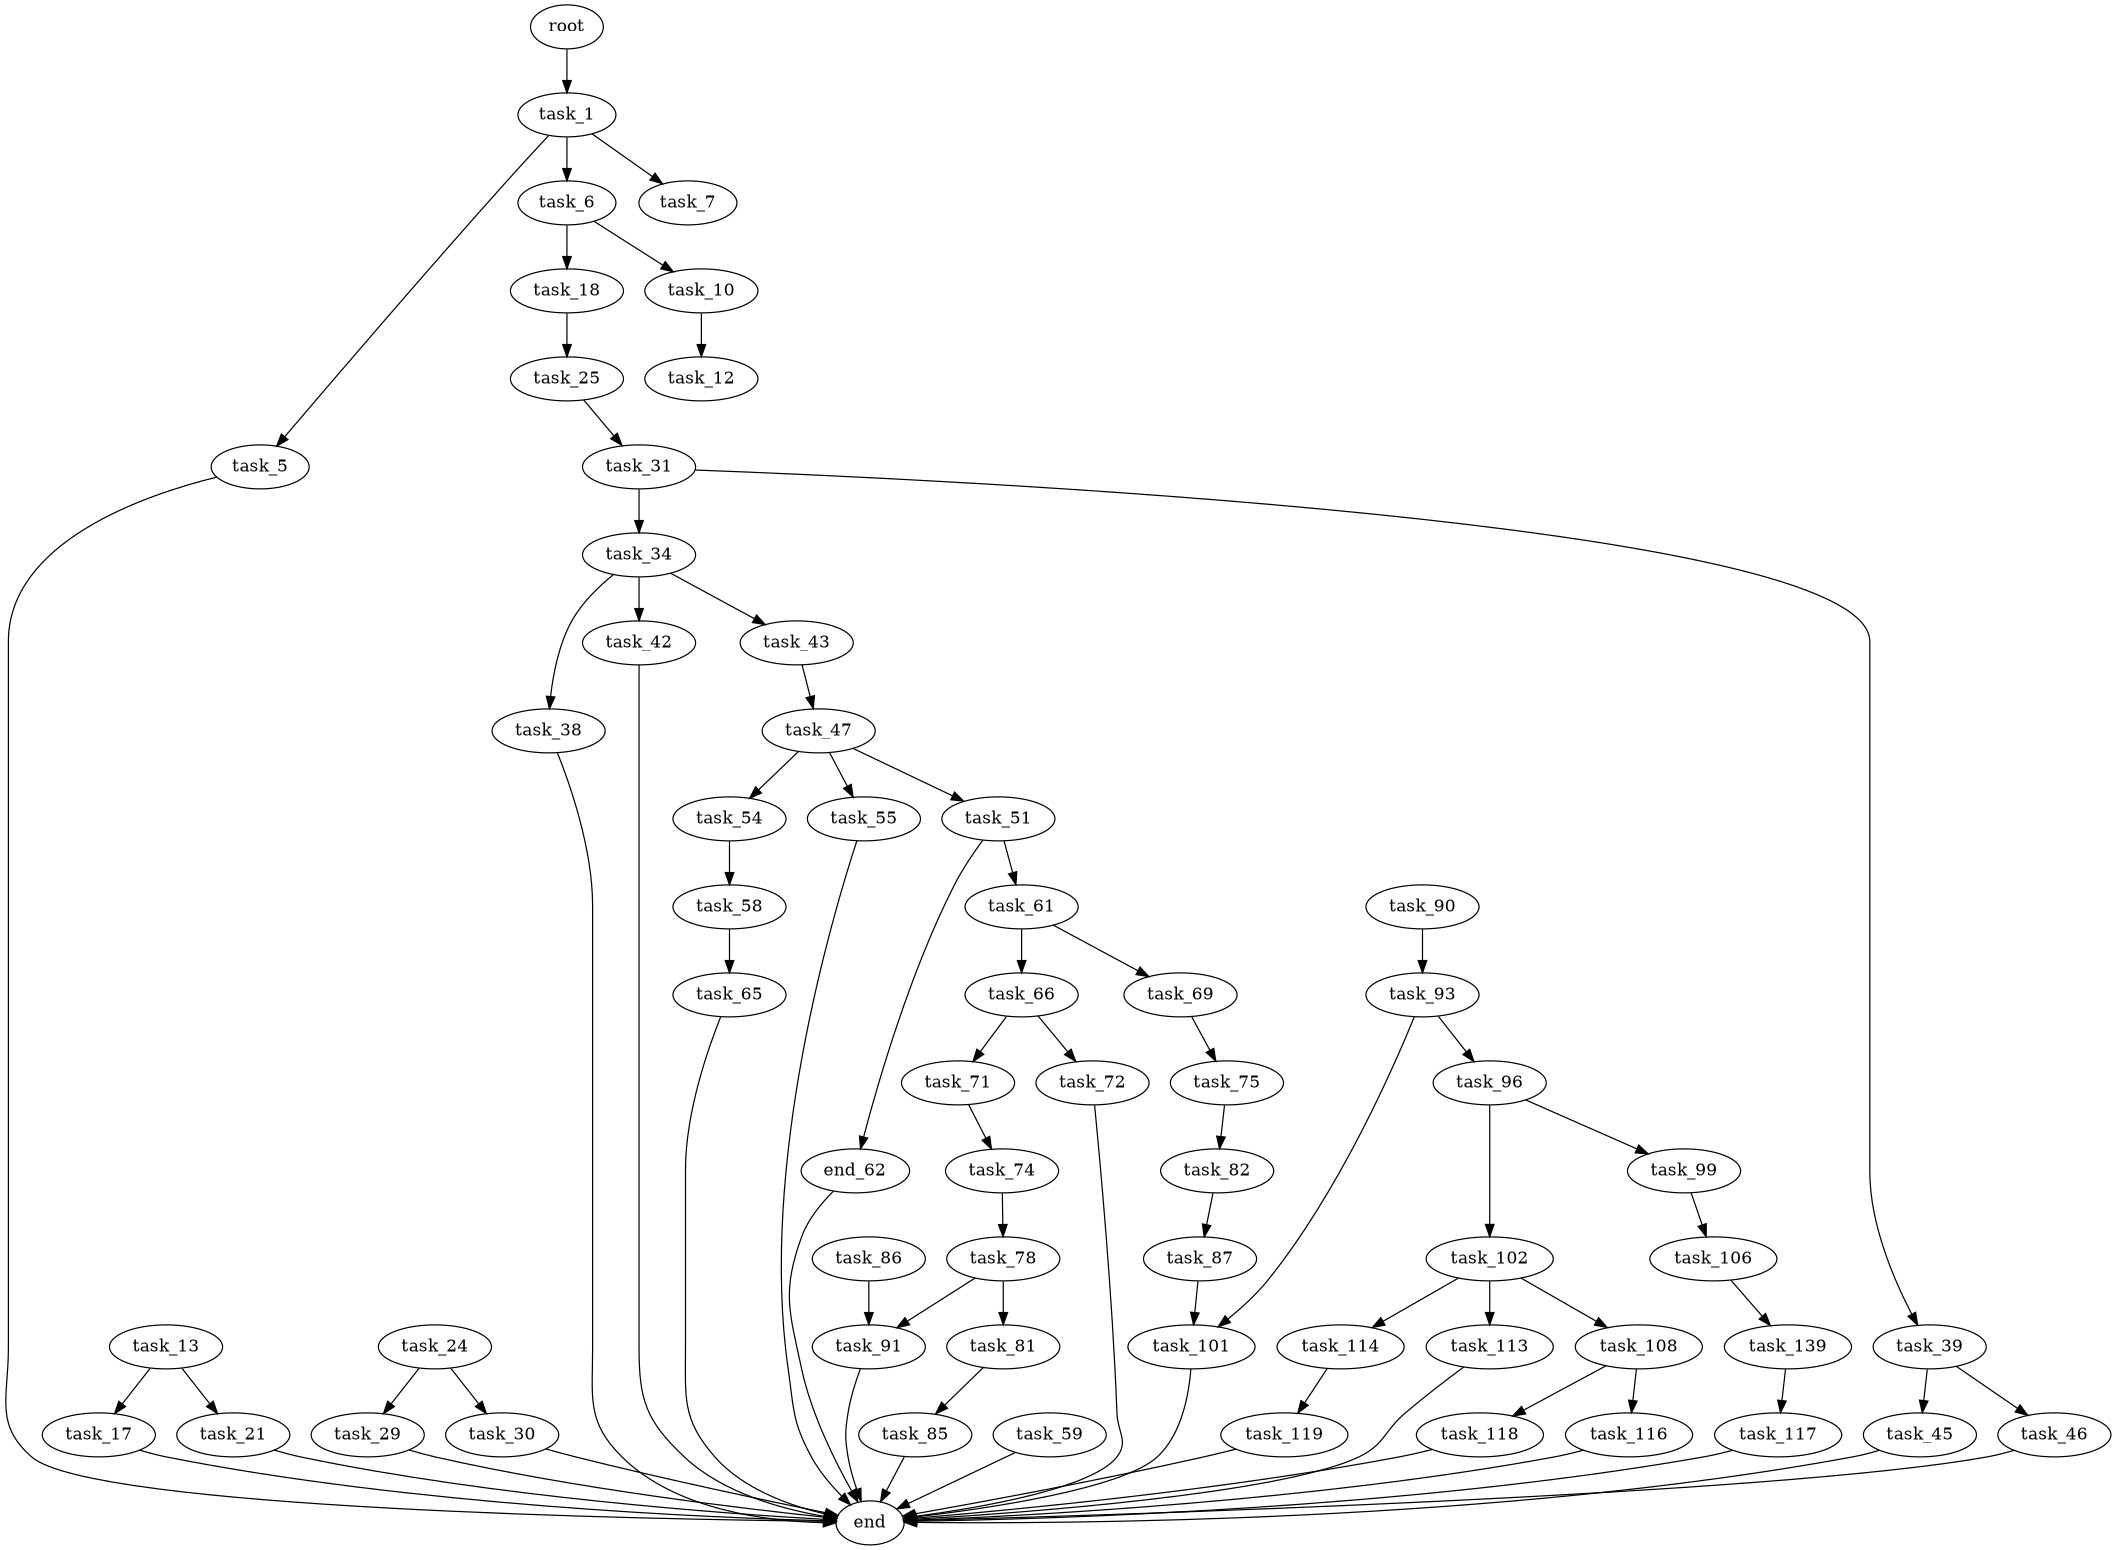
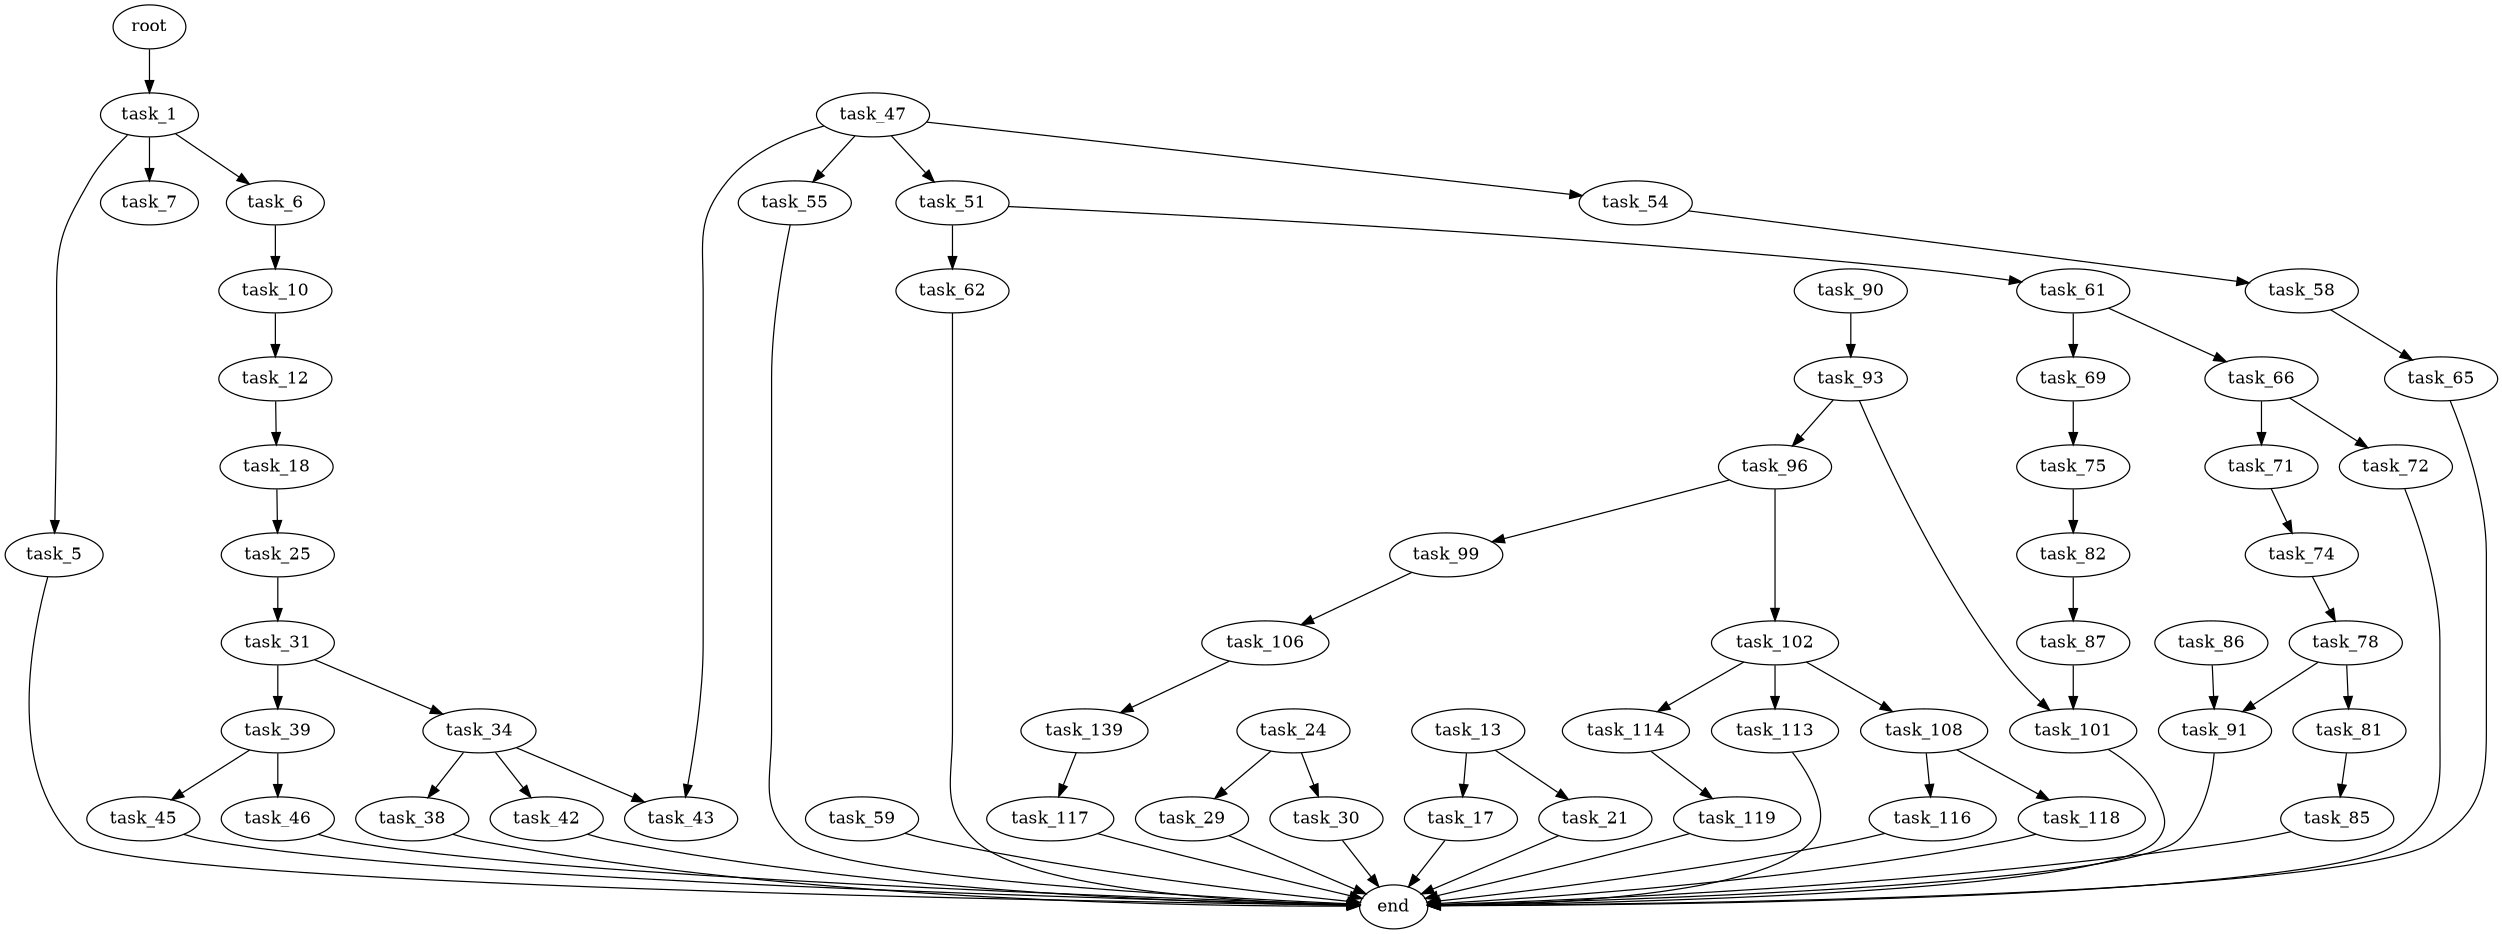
edge "task_6" -> "task_18": now "task_12" -> "task_18"
edge "task_43" -> "task_47": reversed
node "end_62": label "end_62" -> "task_62"
